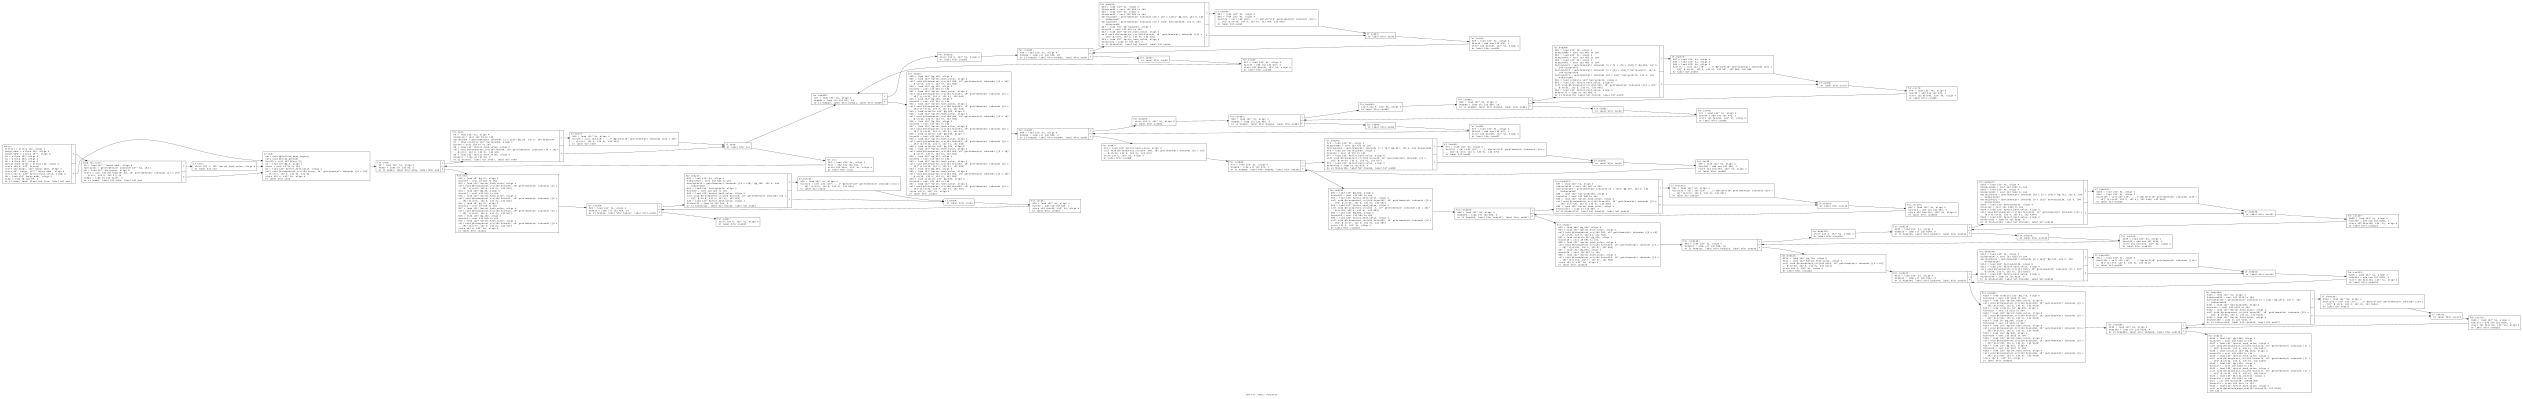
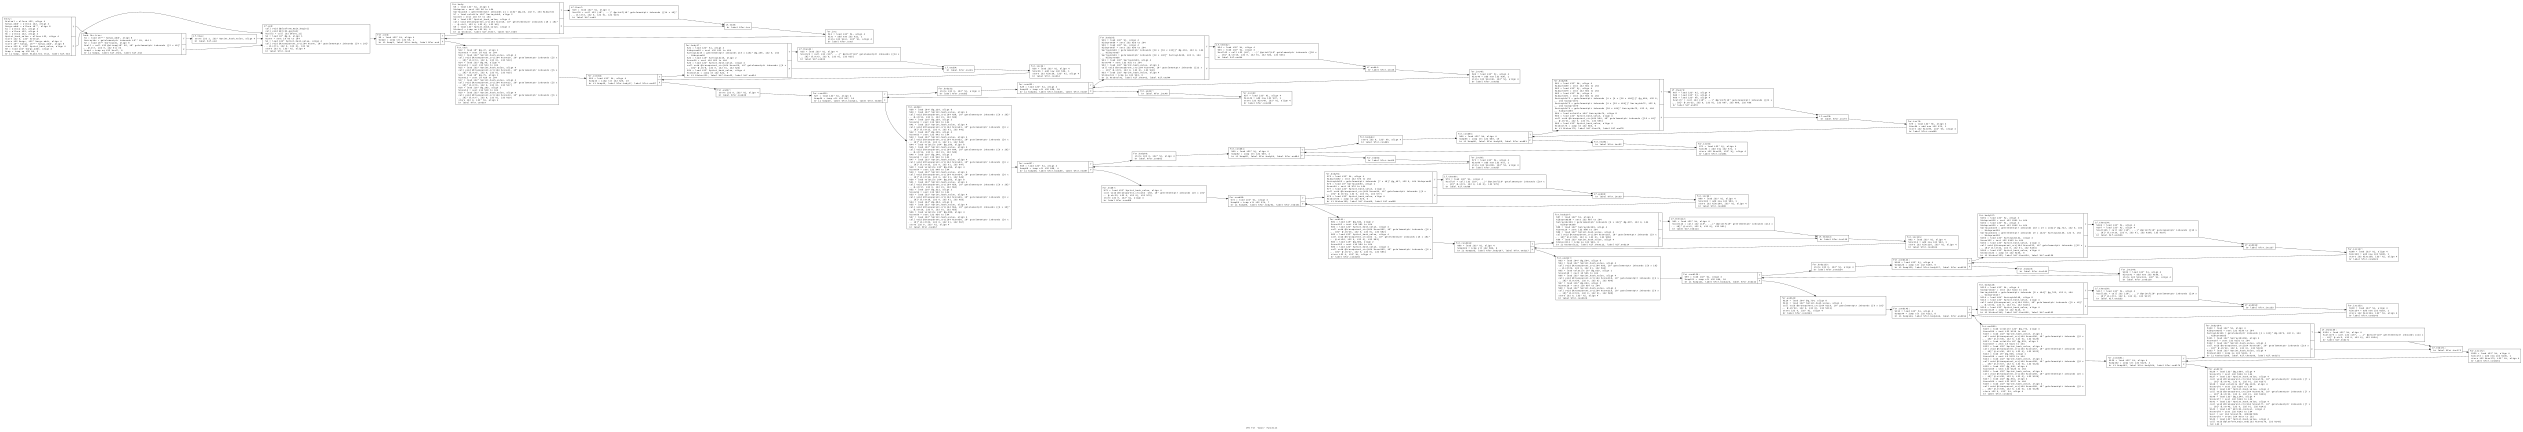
edge "if.end9:" -> "for.cond28:": now "for.end27:" -> "for.cond28:"
